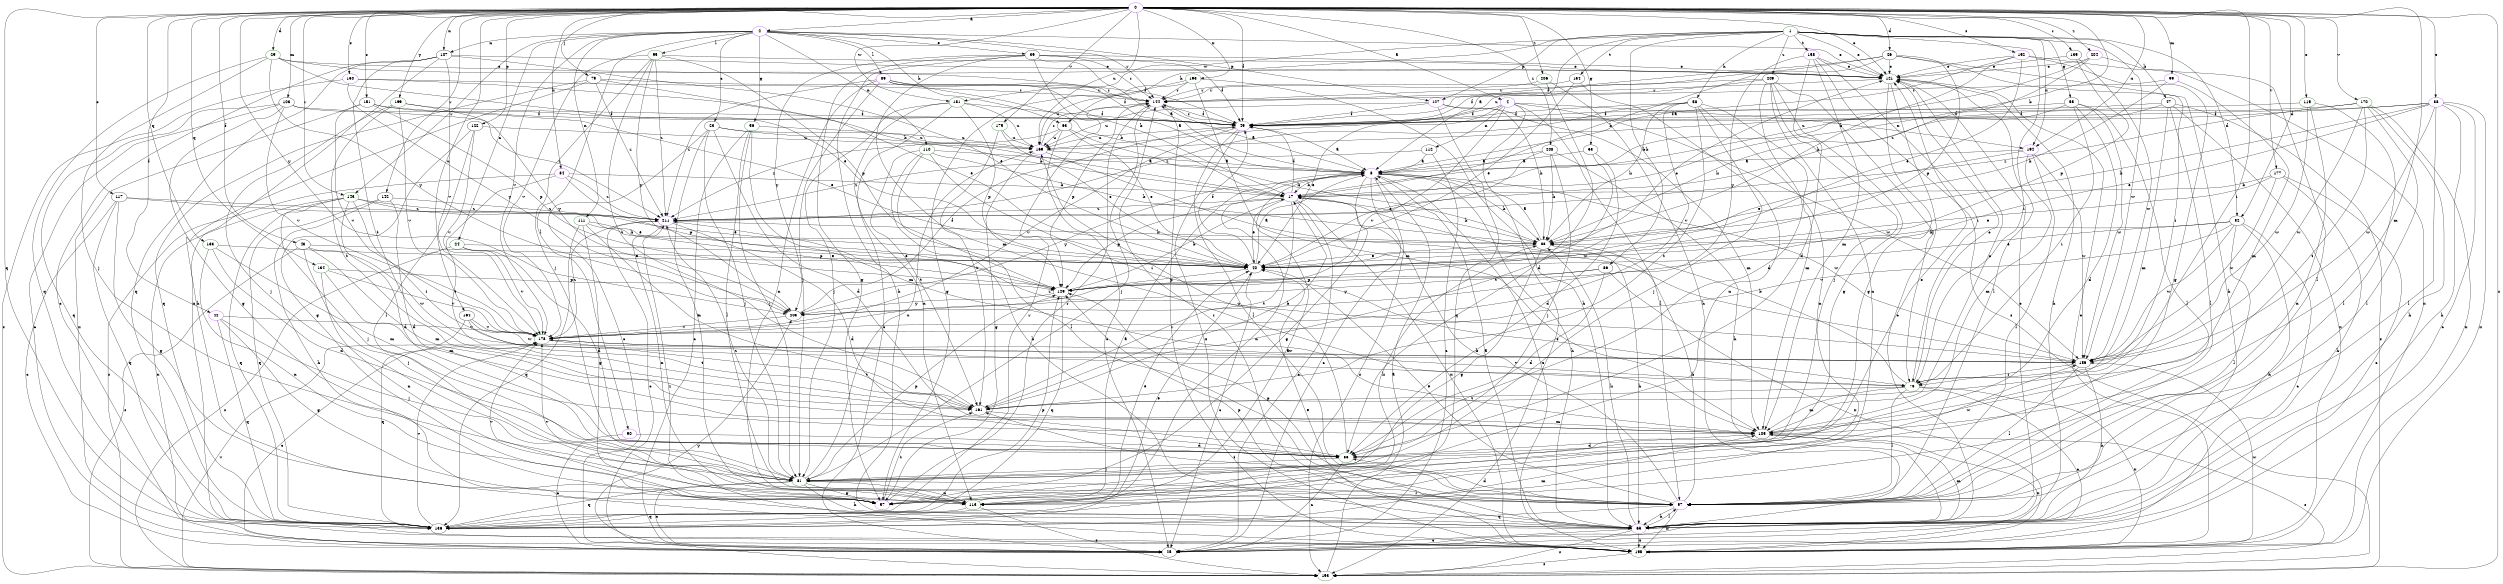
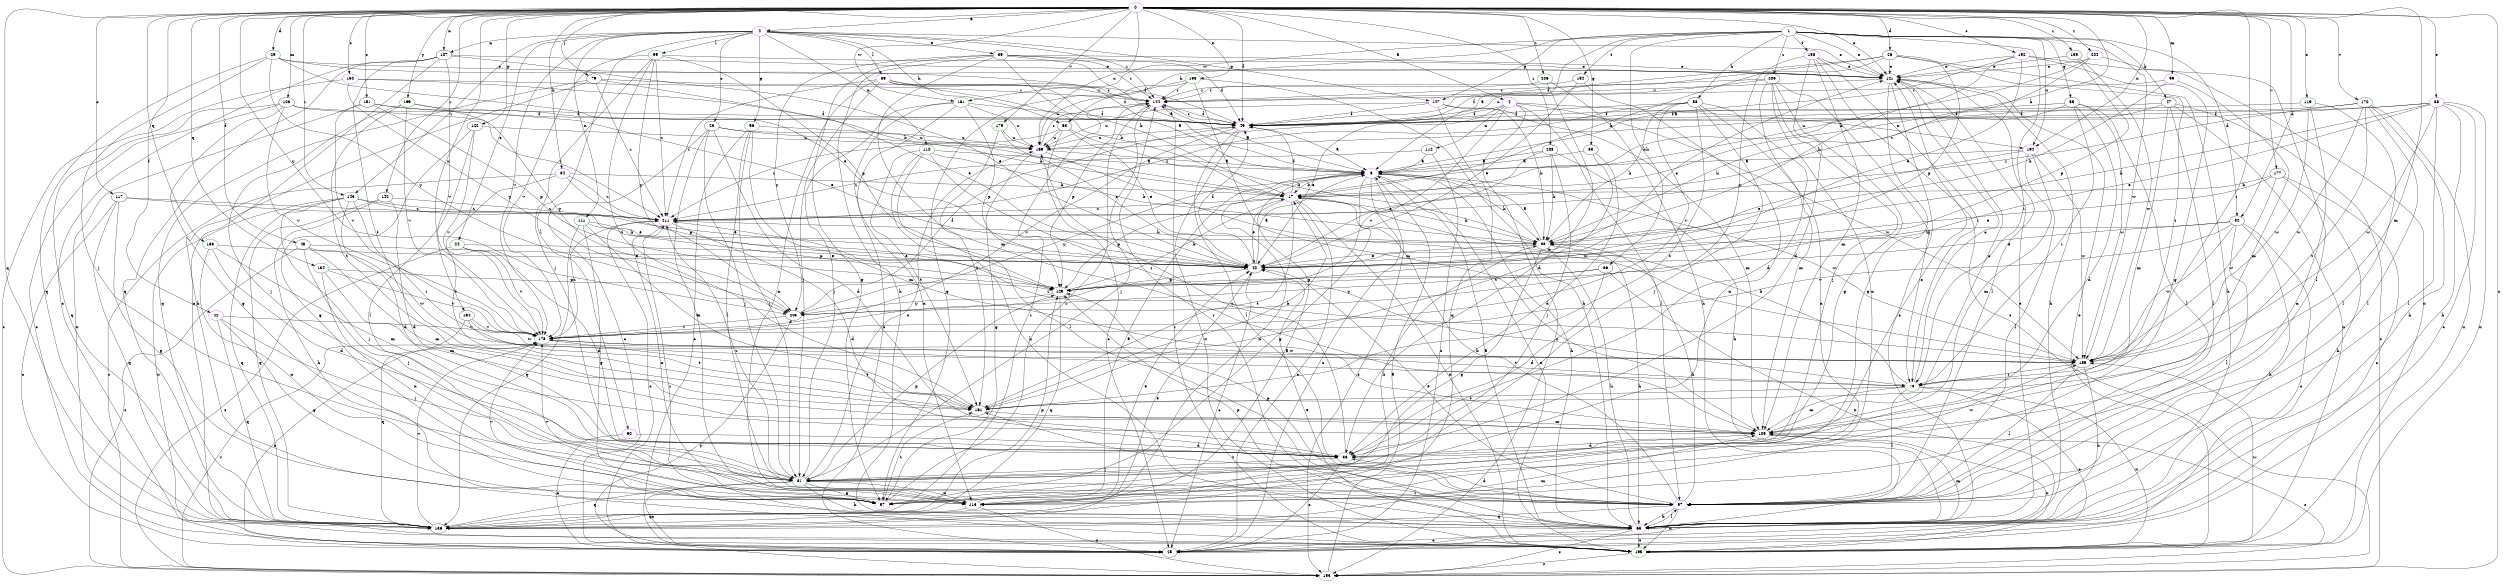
edge "121" -> "144": label "r" -> "v"
